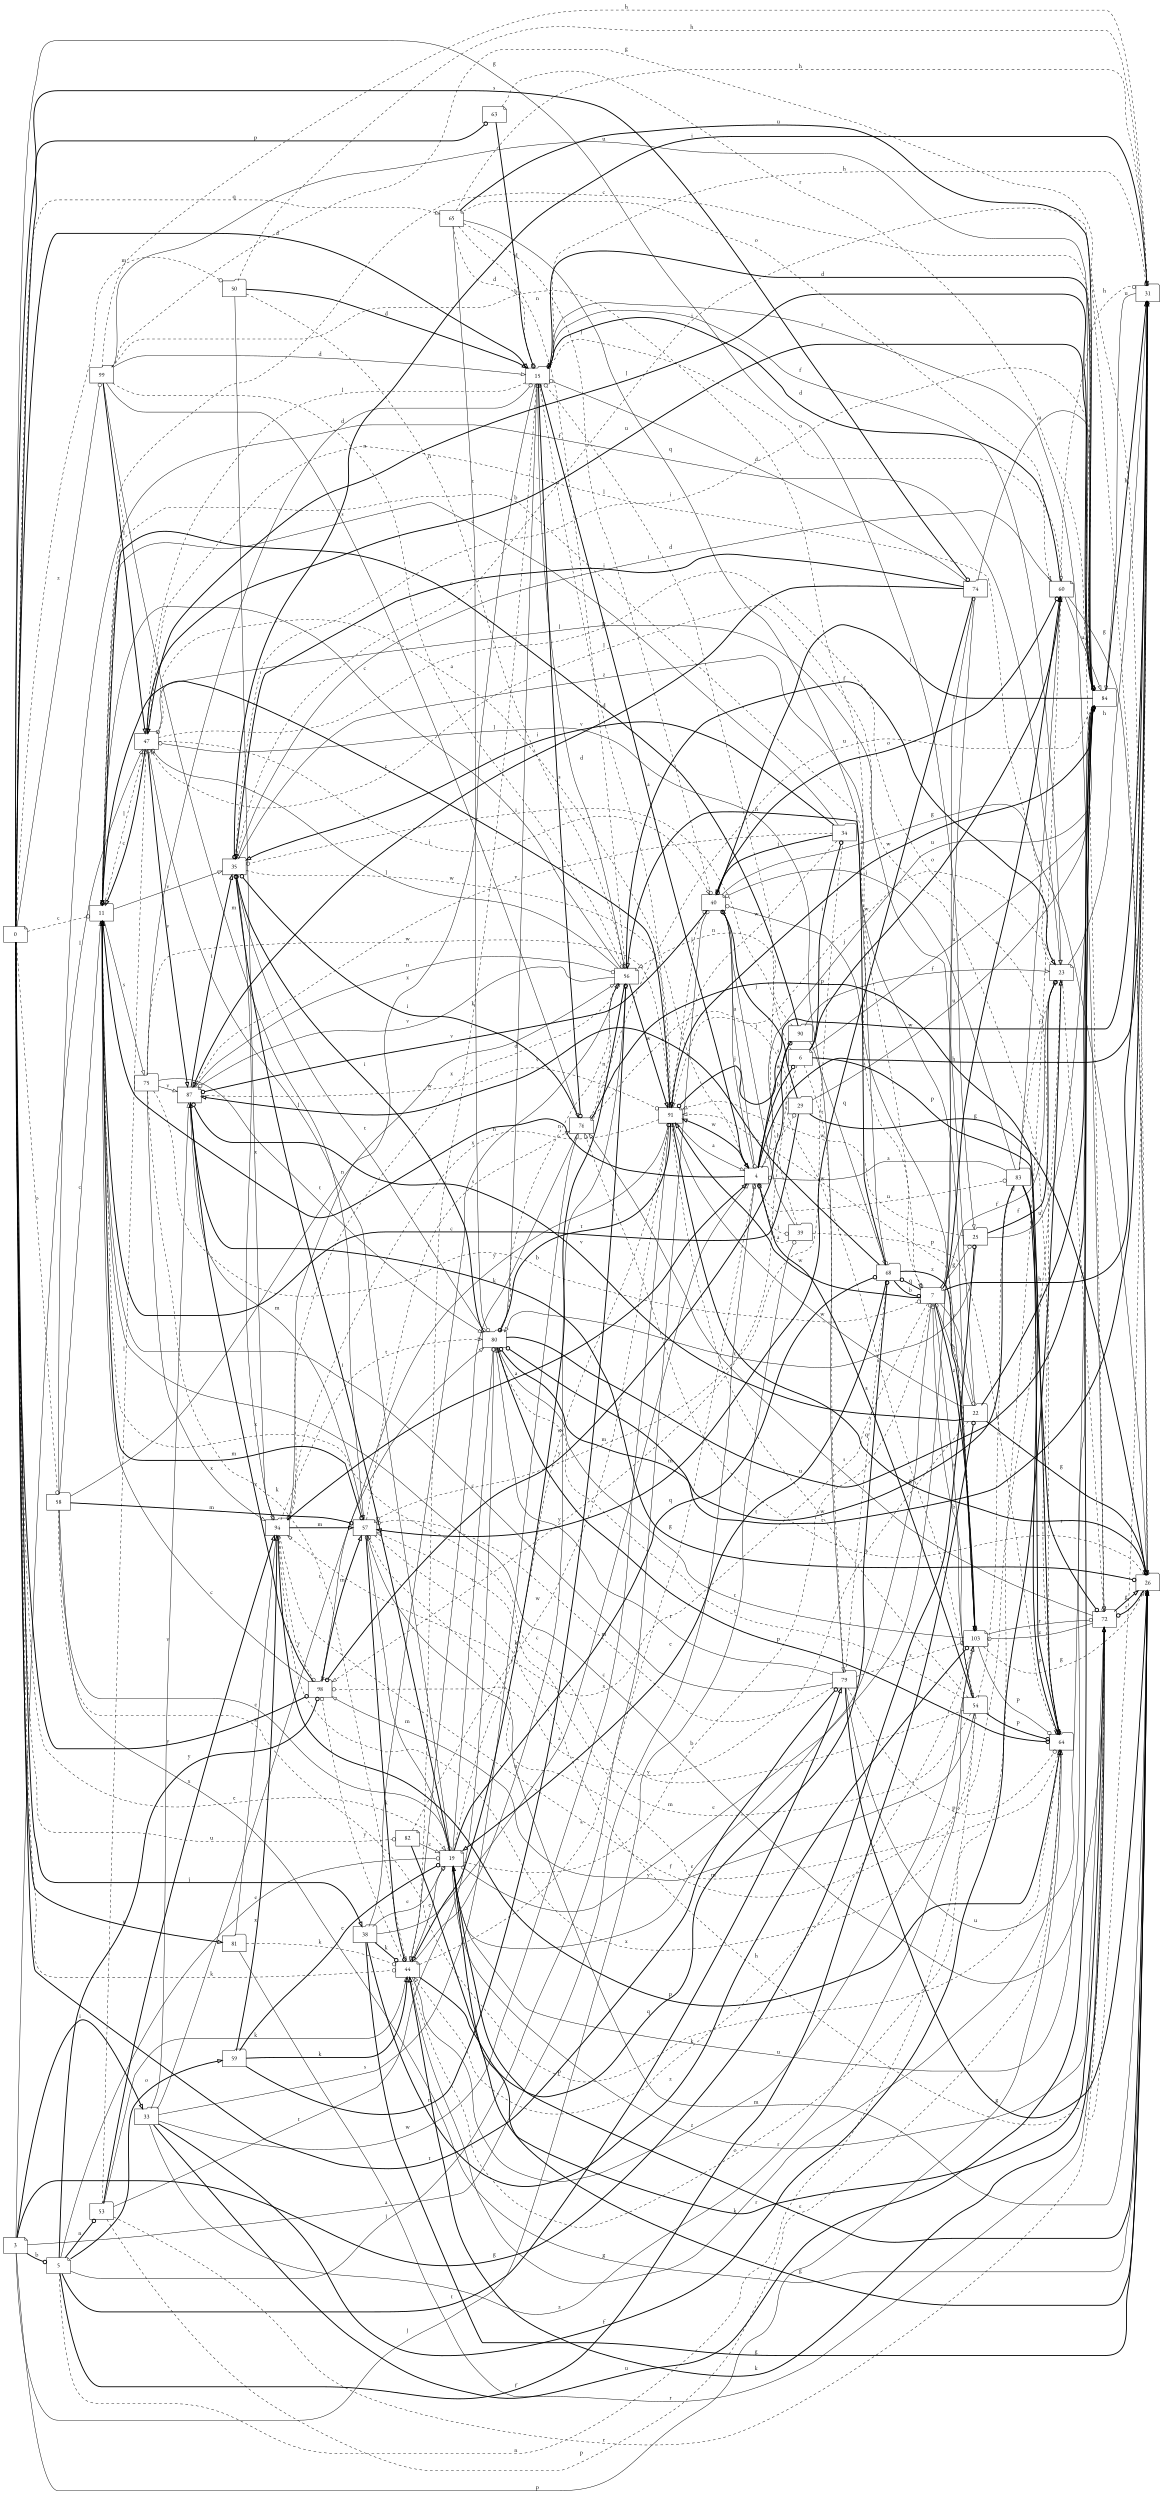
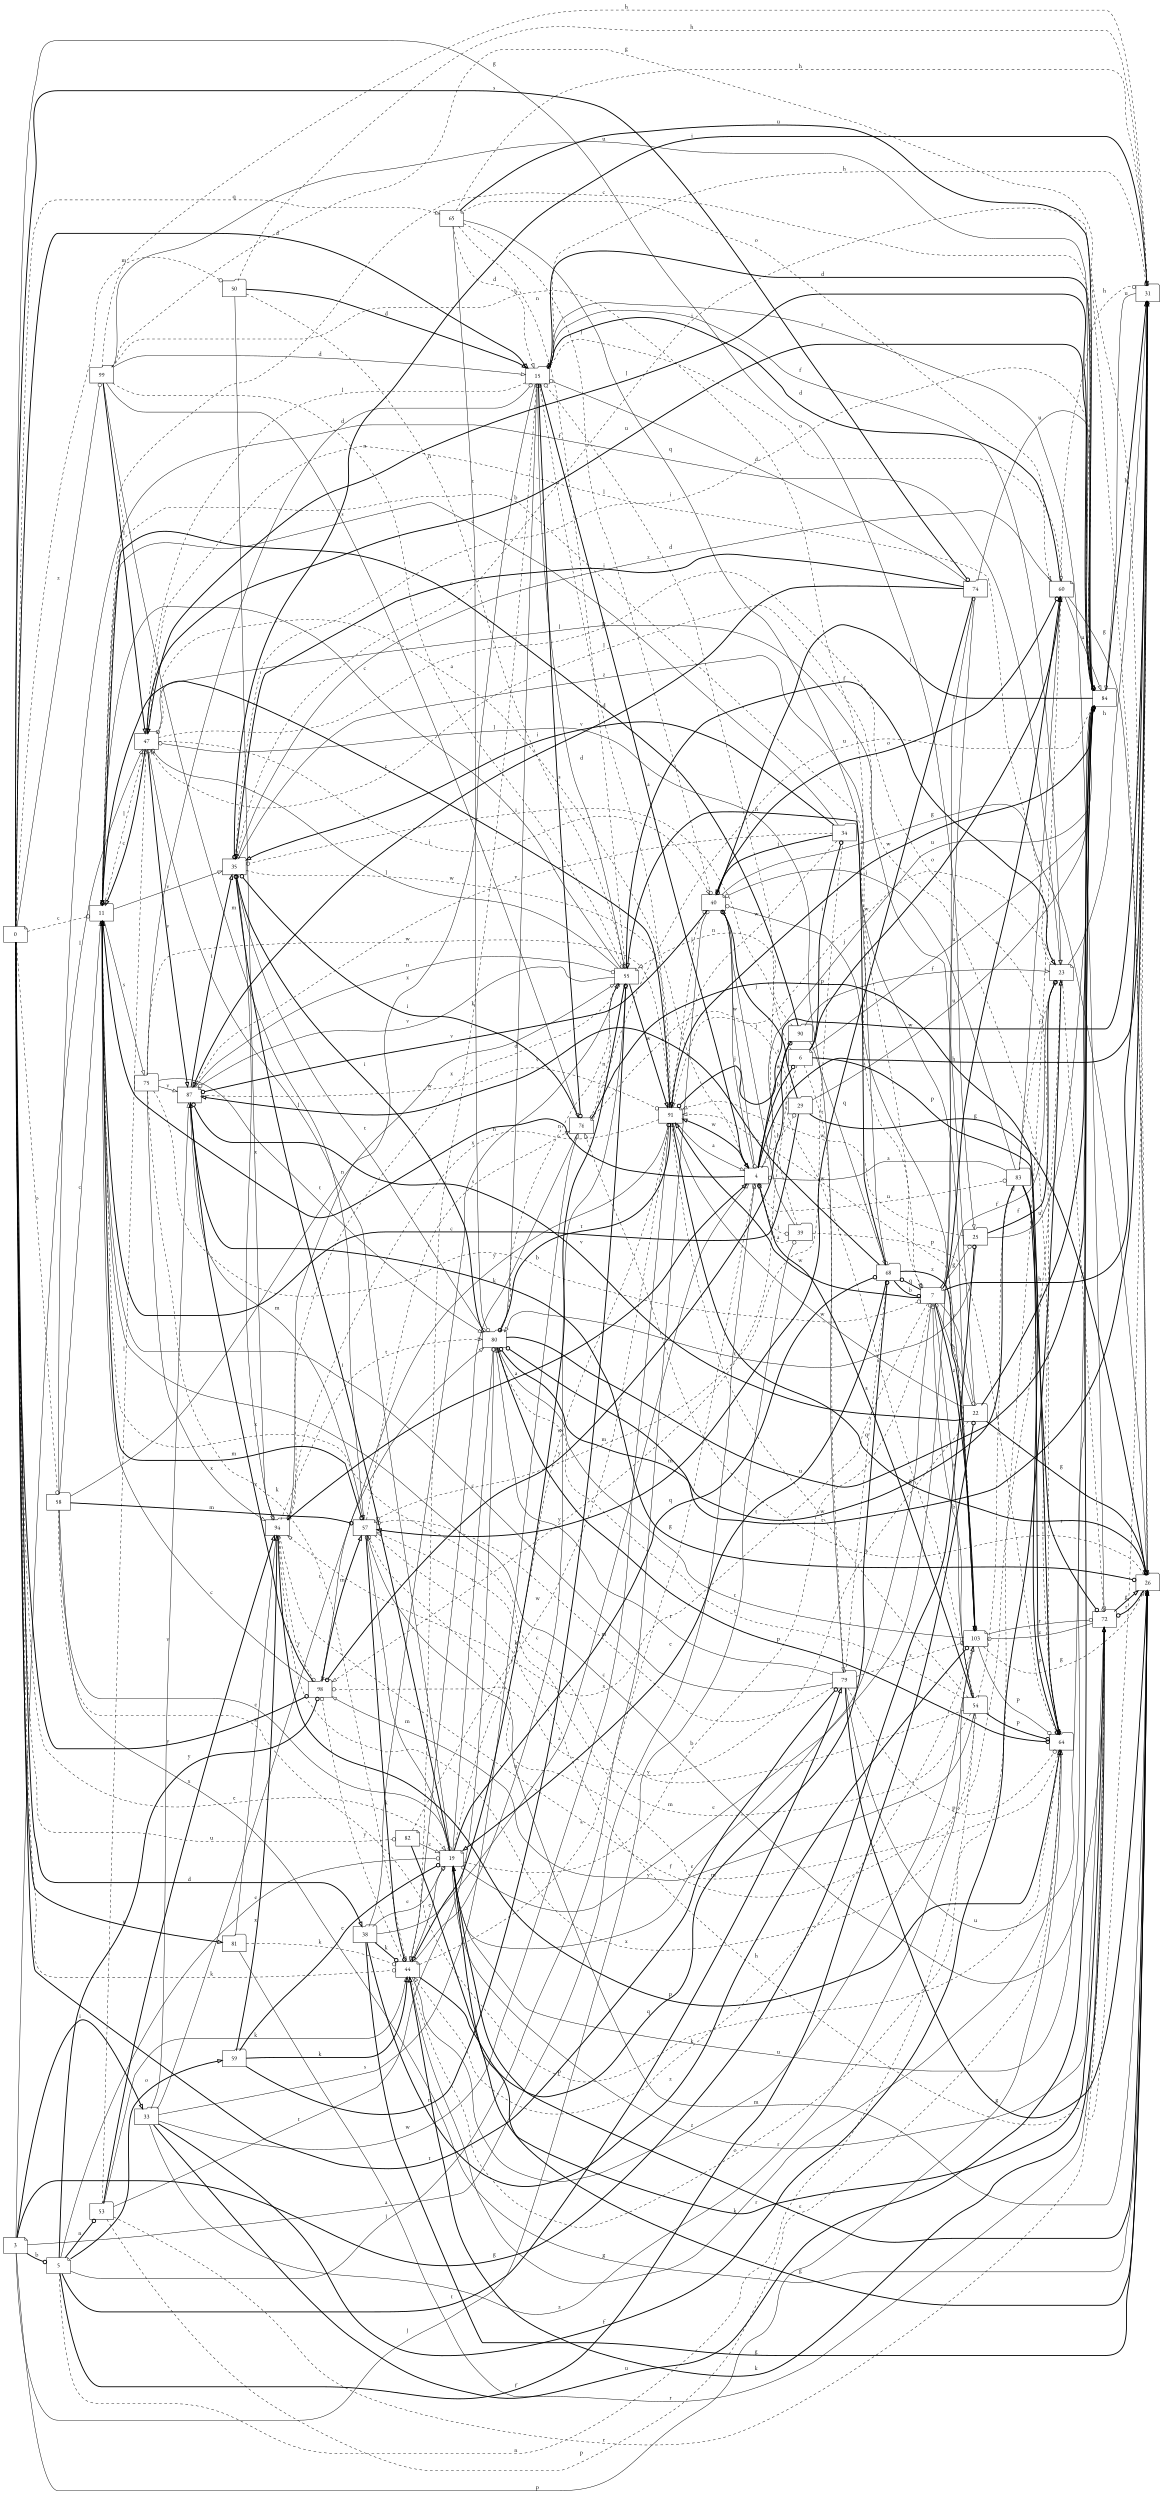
node "63": removed
edge "60" -> "35": label "i" -> "z"
node "56": label "56" -> "55"
edge "40" -> "4": label "a" -> "w"
edge "72" -> "76": removed, label "s"
edge "39" -> "64": arrowhead onormal -> odot
edge "94" -> "57": removed, label "m"
edge "0" -> "38": label "j" -> "d"
